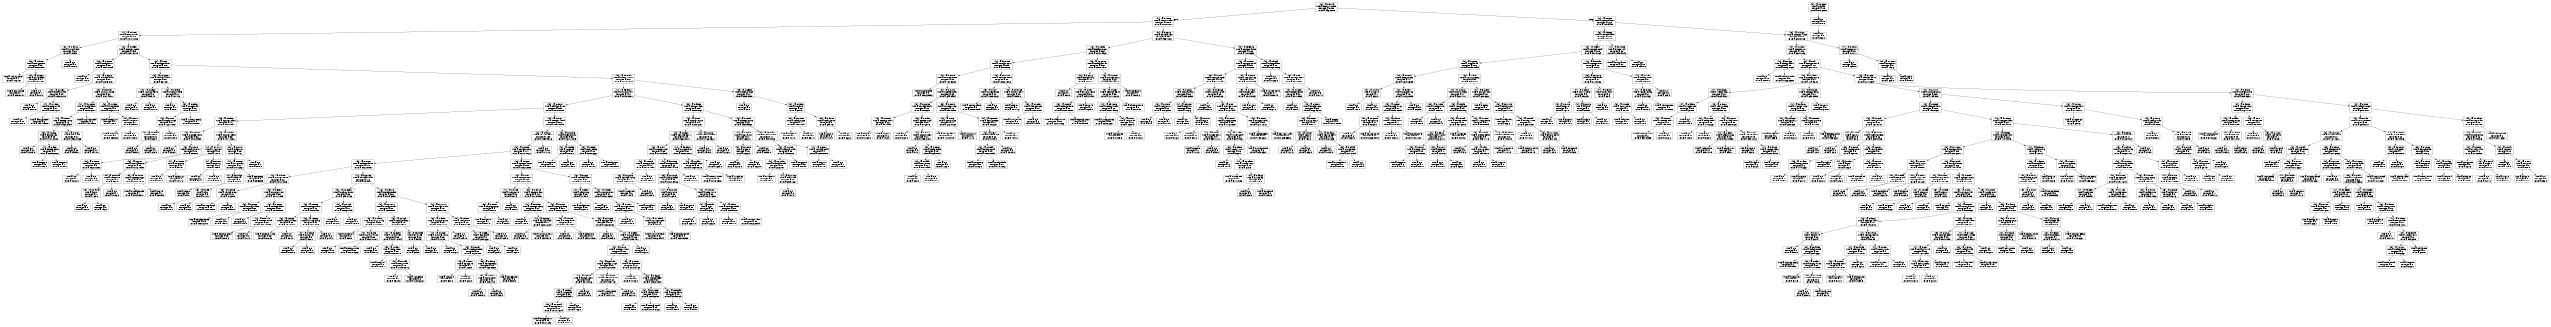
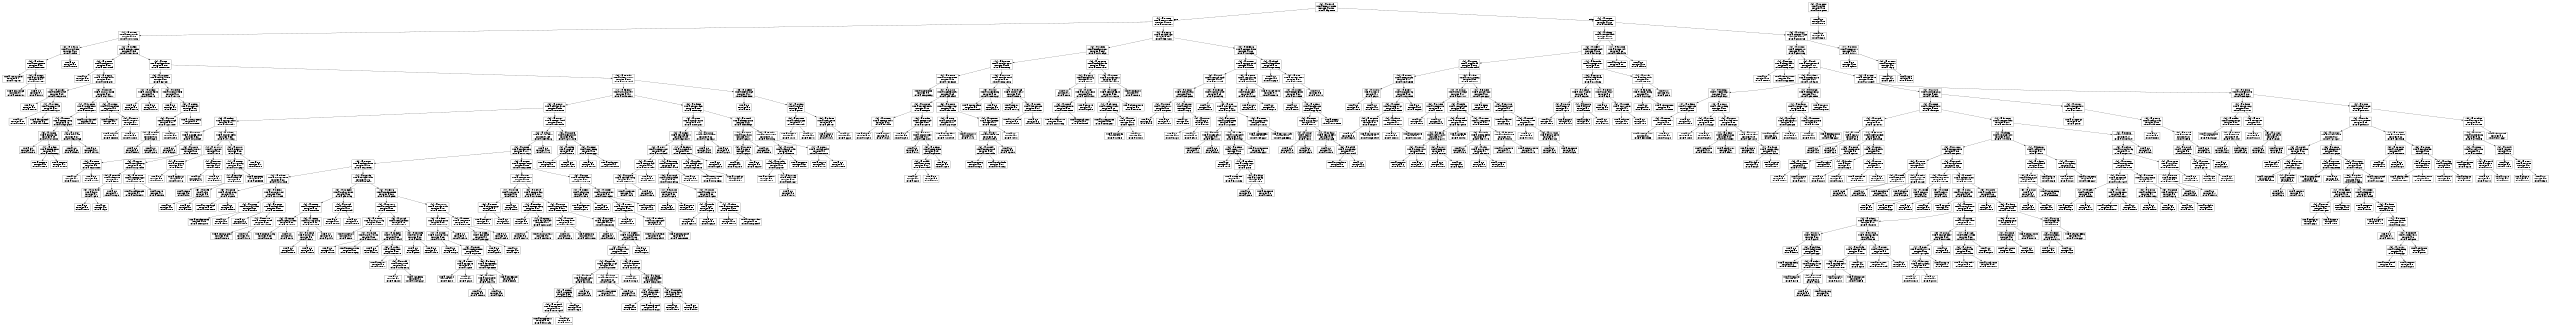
edge "X[7] <= 0.5781 mse = 2287.9167 samples = 6 value = 56.5" -> "X[6] <= 1.2235 mse = 1667.6875 samples = 4 value = 80.75": added
edge "X[2] <= 2.0493 mse = 63185.0469 samples = 32 value = 376.375" -> "mse = 15430.9917 samples = 11 value = 740.0909": now "X[1] <= 0.846 mse = 62070.263 samples = 17 value = 646.1765" -> "mse = 15430.9917 samples = 11 value = 740.0909"
